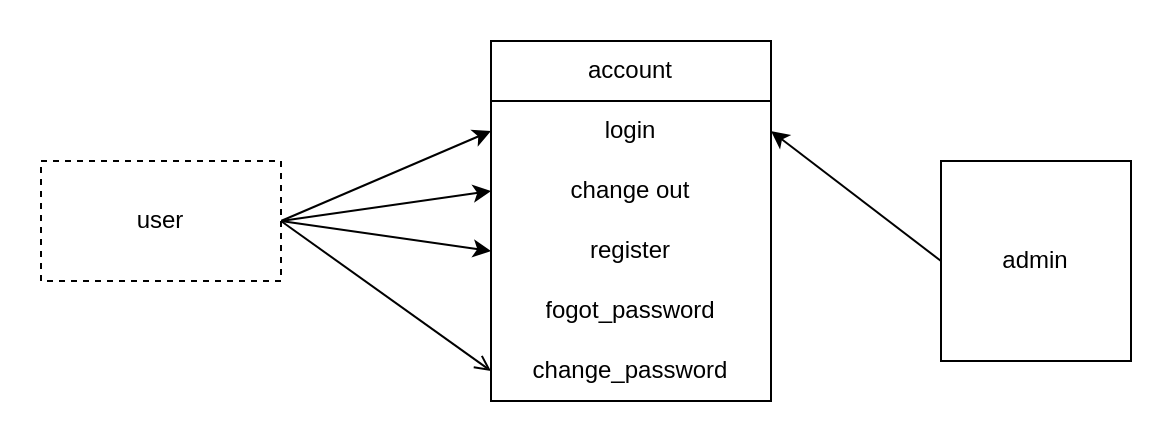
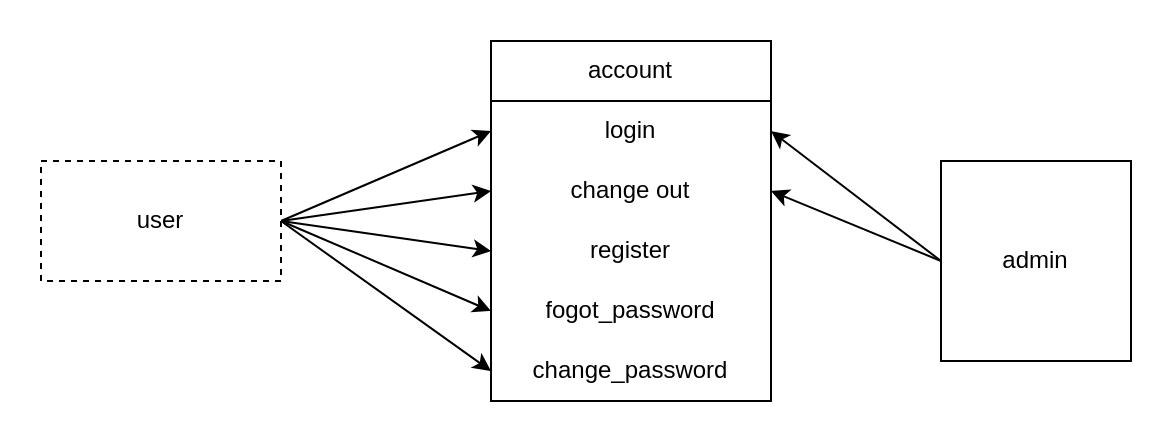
edge "admin" -> "change out": added
edge "user" -> "fogot_password": added
edge "user" -> "change_password": arrowhead open -> classic
